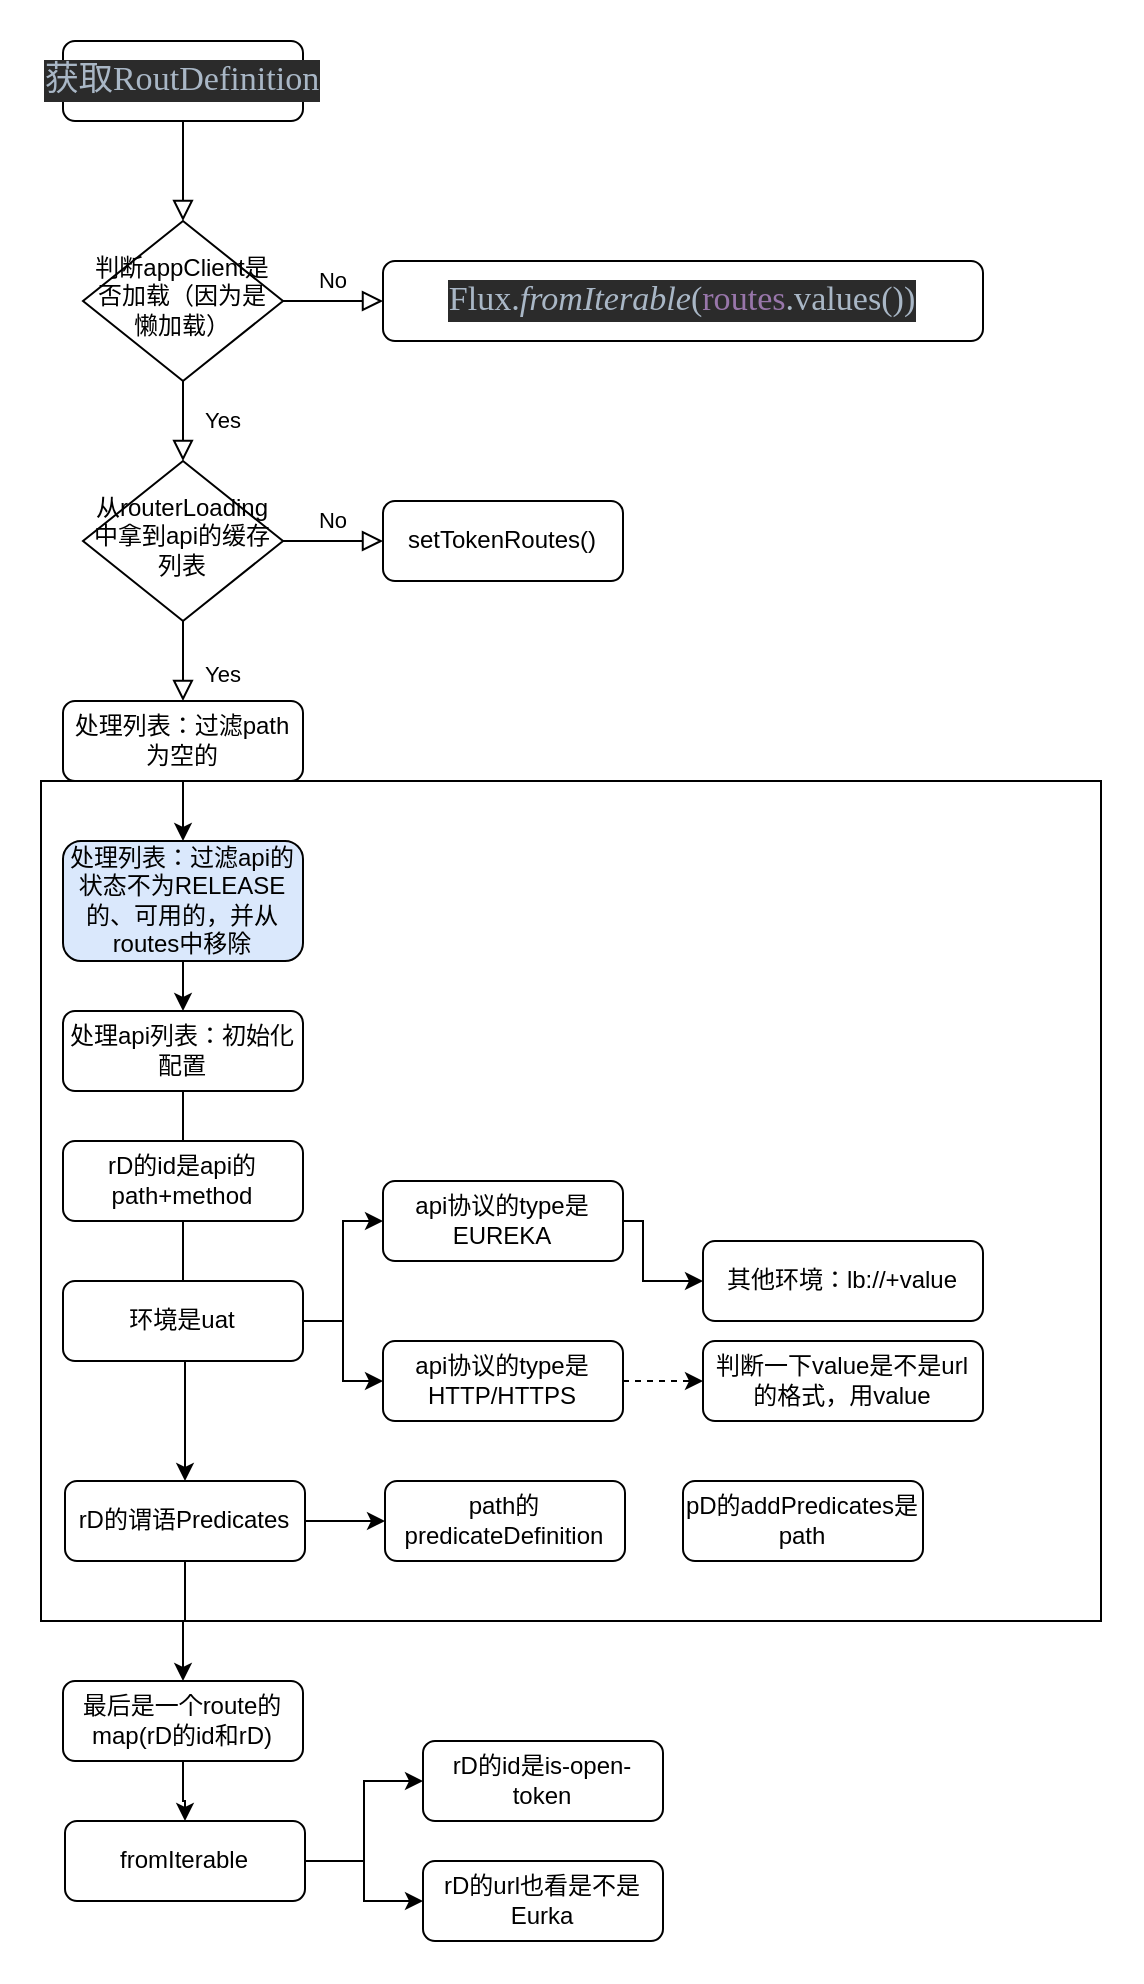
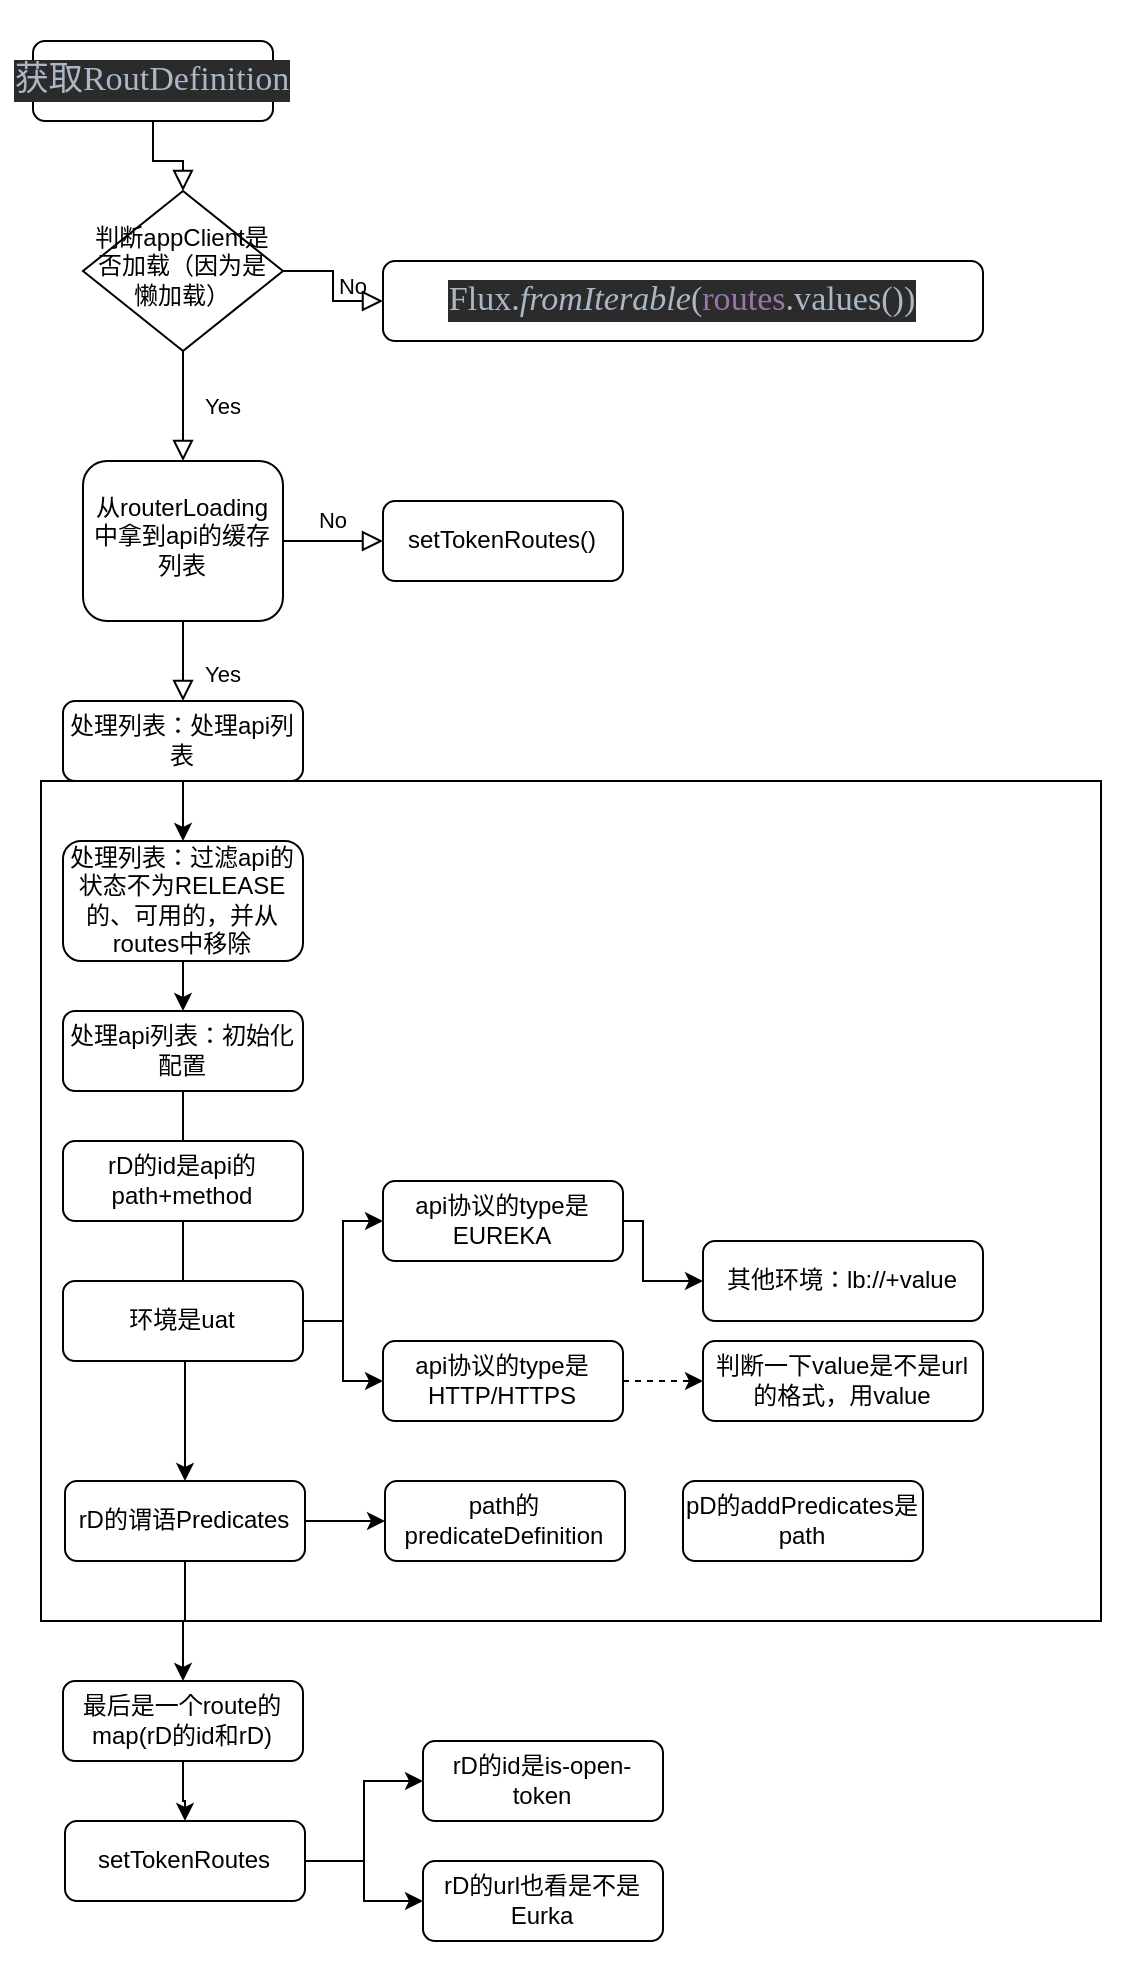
node "获取RoutDefinition": moved (183, 81) -> (153, 81)
node "判断appClient是否加载（因为是懒加载）": moved (183, 301) -> (183, 271)
node "从routerLoading中拿到api的缓存列表": shape diamond -> rounded rectangle
node "处理列表：过滤path为空的": label "处理列表：过滤path为空的" -> "处理列表：处理api列表"
node "处理列表：过滤api的状态不为RELEASE的、可用的，并从routes中移除": fillcolor #dae8fc -> #ffffff
node "fromIterable": label "fromIterable" -> "setTokenRoutes"
